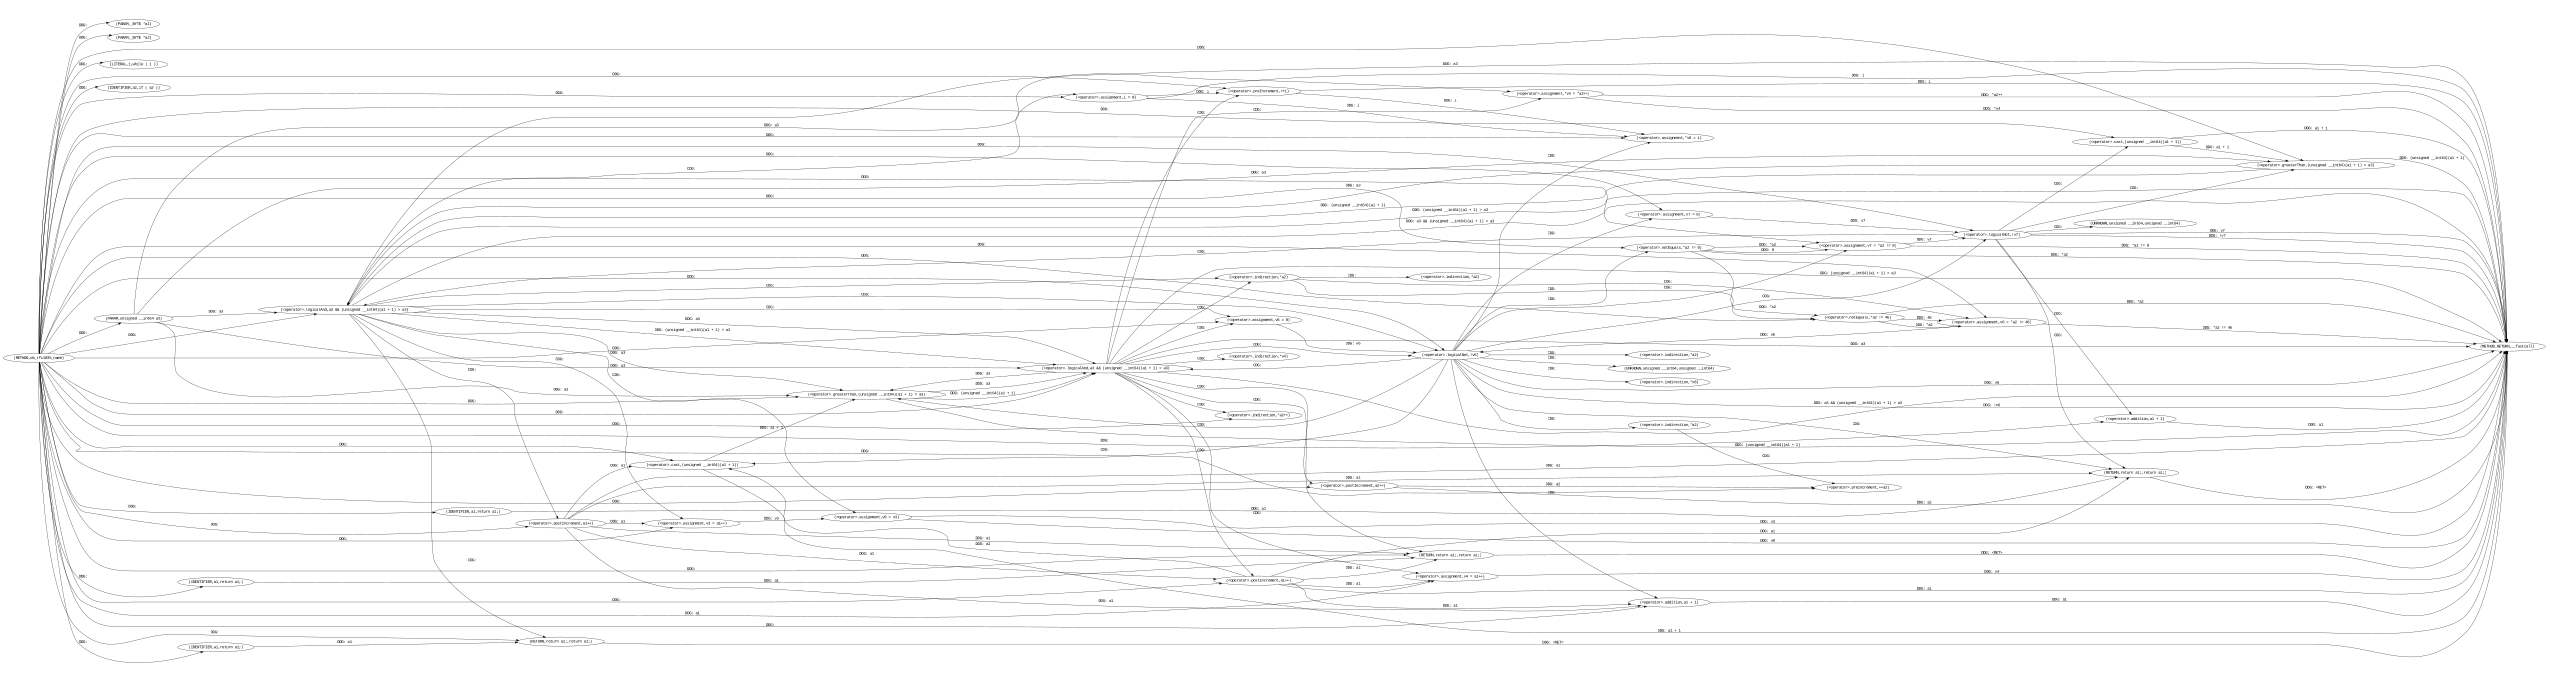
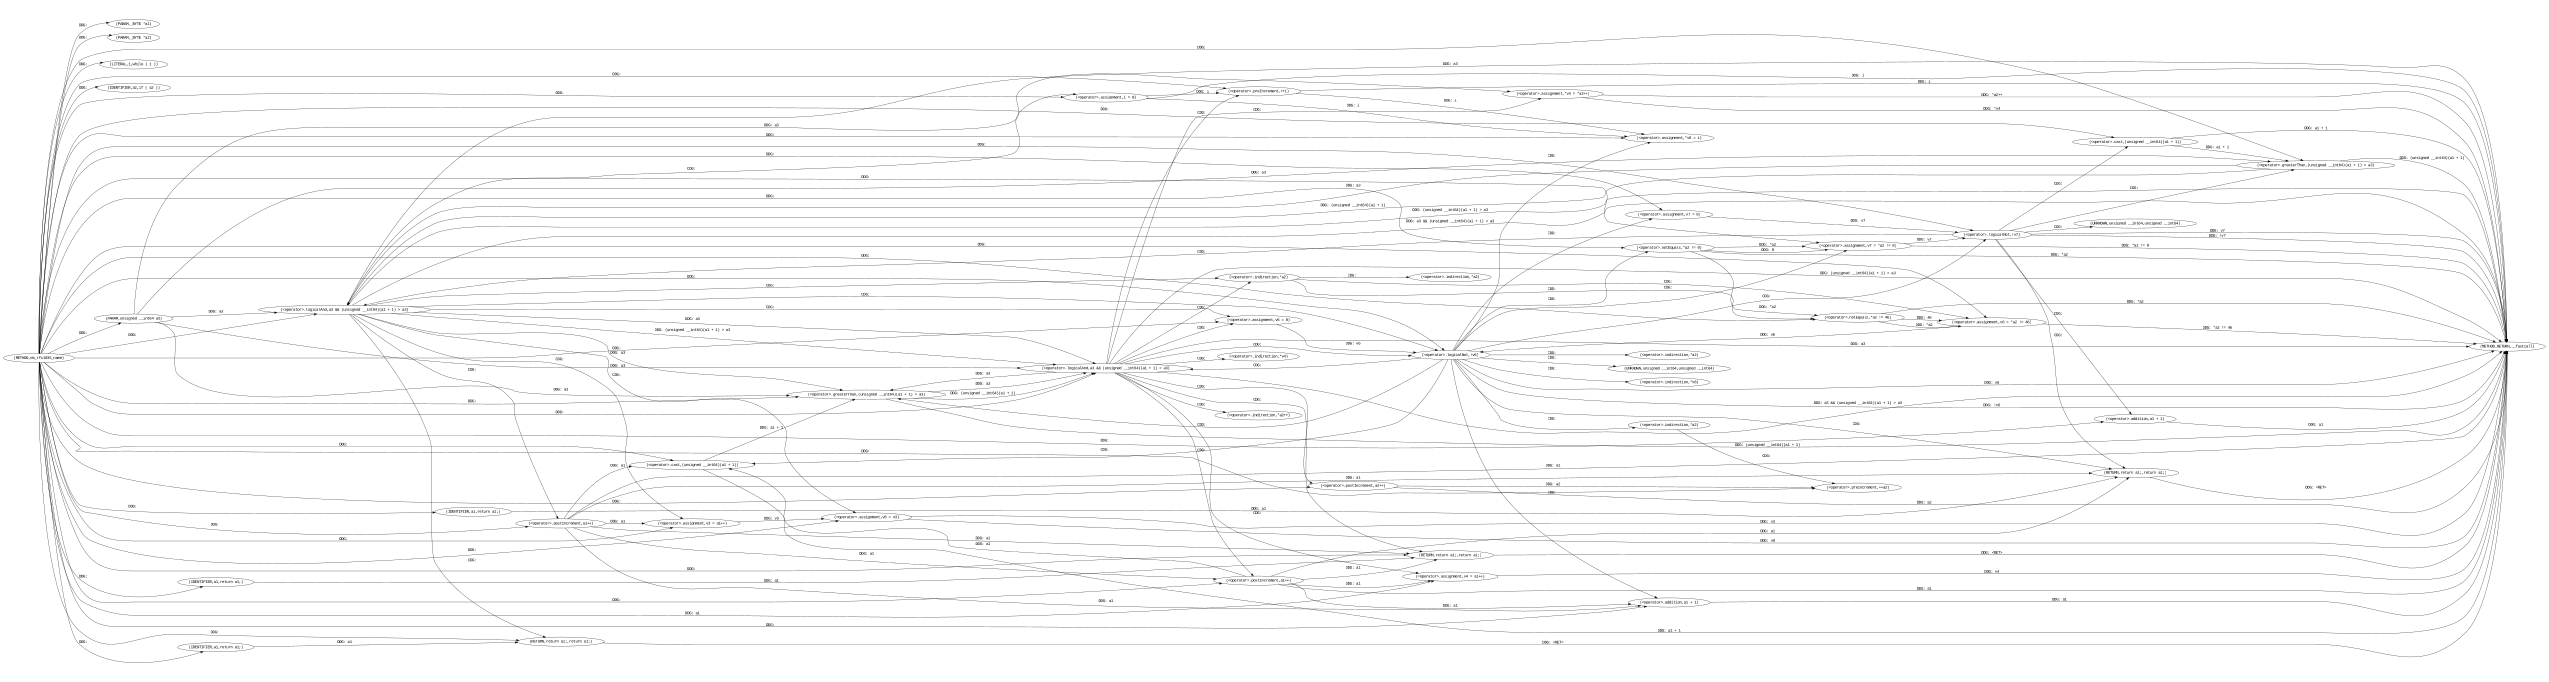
edge "(METHOD,do_rfc1035_name)" -> "(<operator>.indirection,*a2++)": now "(METHOD,do_rfc1035_name)" -> "(<operator>.assignment,v8 = v3)"
